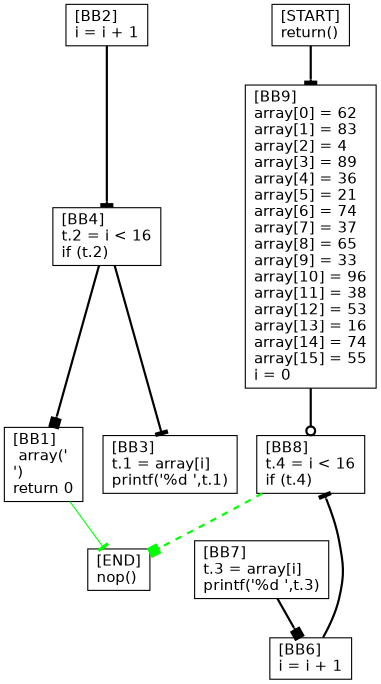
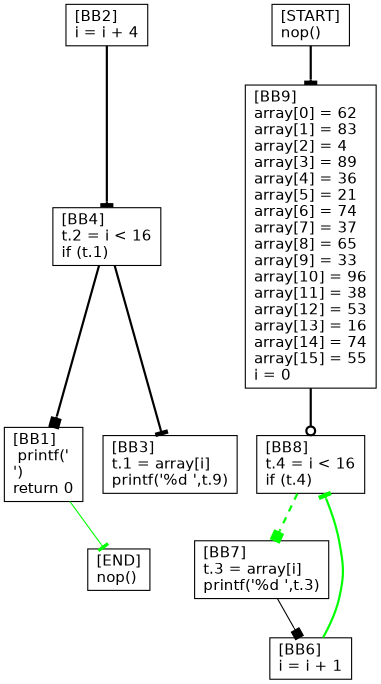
node "[BB2] i = i + 1": label "[BB2] i = i + 1" -> "[BB2] i = i + 4"
node "[START] return()": label "[START] return()" -> "[START] nop()"
node "[BB4] t.2 = i < 16 if (t.2)": label "[BB4] t.2 = i < 16 if (t.2)" -> "[BB4] t.2 = i < 16 if (t.1)"
node "[BB1] array(' ') return 0": label "[BB1] array(' ') return 0" -> "[BB1] printf(' ') return 0"
node "[BB3] t.1 = array[i] printf('%d ',t.1)": label "[BB3] t.1 = array[i] printf('%d ',t.1)" -> "[BB3] t.1 = array[i] printf('%d ',t.9)"
edge "[BB8] t.4 = i < 16 if (t.4)" -> "[END] nop()": now "[BB8] t.4 = i < 16 if (t.4)" -> "[BB7] t.3 = array[i] printf('%d ',t.3)"
edge "[BB6] i = i + 1" -> "[BB8] t.4 = i < 16 if (t.4)": color black -> green
edge "[BB7] t.3 = array[i] printf('%d ',t.3)" -> "[BB6] i = i + 1": style bold -> solid
